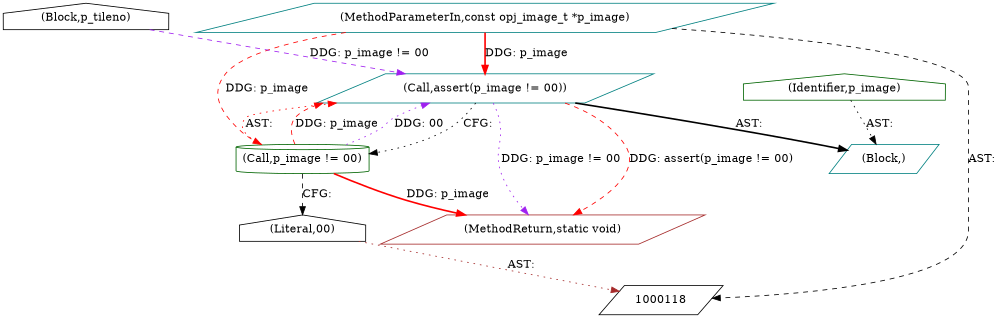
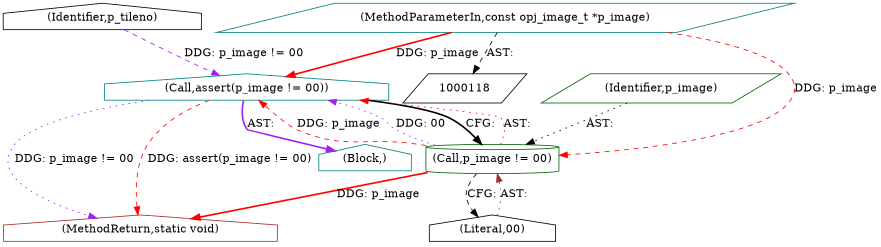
node "(Block,p_tileno)": label "(Block,p_tileno)" -> "(Identifier,p_tileno)"
node "(Call,assert(p_image != 00))": shape parallelogram -> house
node "(Identifier,p_image)": shape house -> parallelogram
edge "(Identifier,p_image)" -> "(Block,)": now "(Identifier,p_image)" -> "(Call,p_image != 00)"
edge "(Call,assert(p_image != 00))" -> "(Block,)": color black -> purple
edge "(Call,assert(p_image != 00))" -> "(Call,p_image != 00)": style dotted -> bold
node "(Block,)": shape parallelogram -> house
node "(MethodReturn,static void)": shape parallelogram -> house
edge "(Literal,00)" -> "1000118": now "(Literal,00)" -> "(Call,p_image != 00)"
